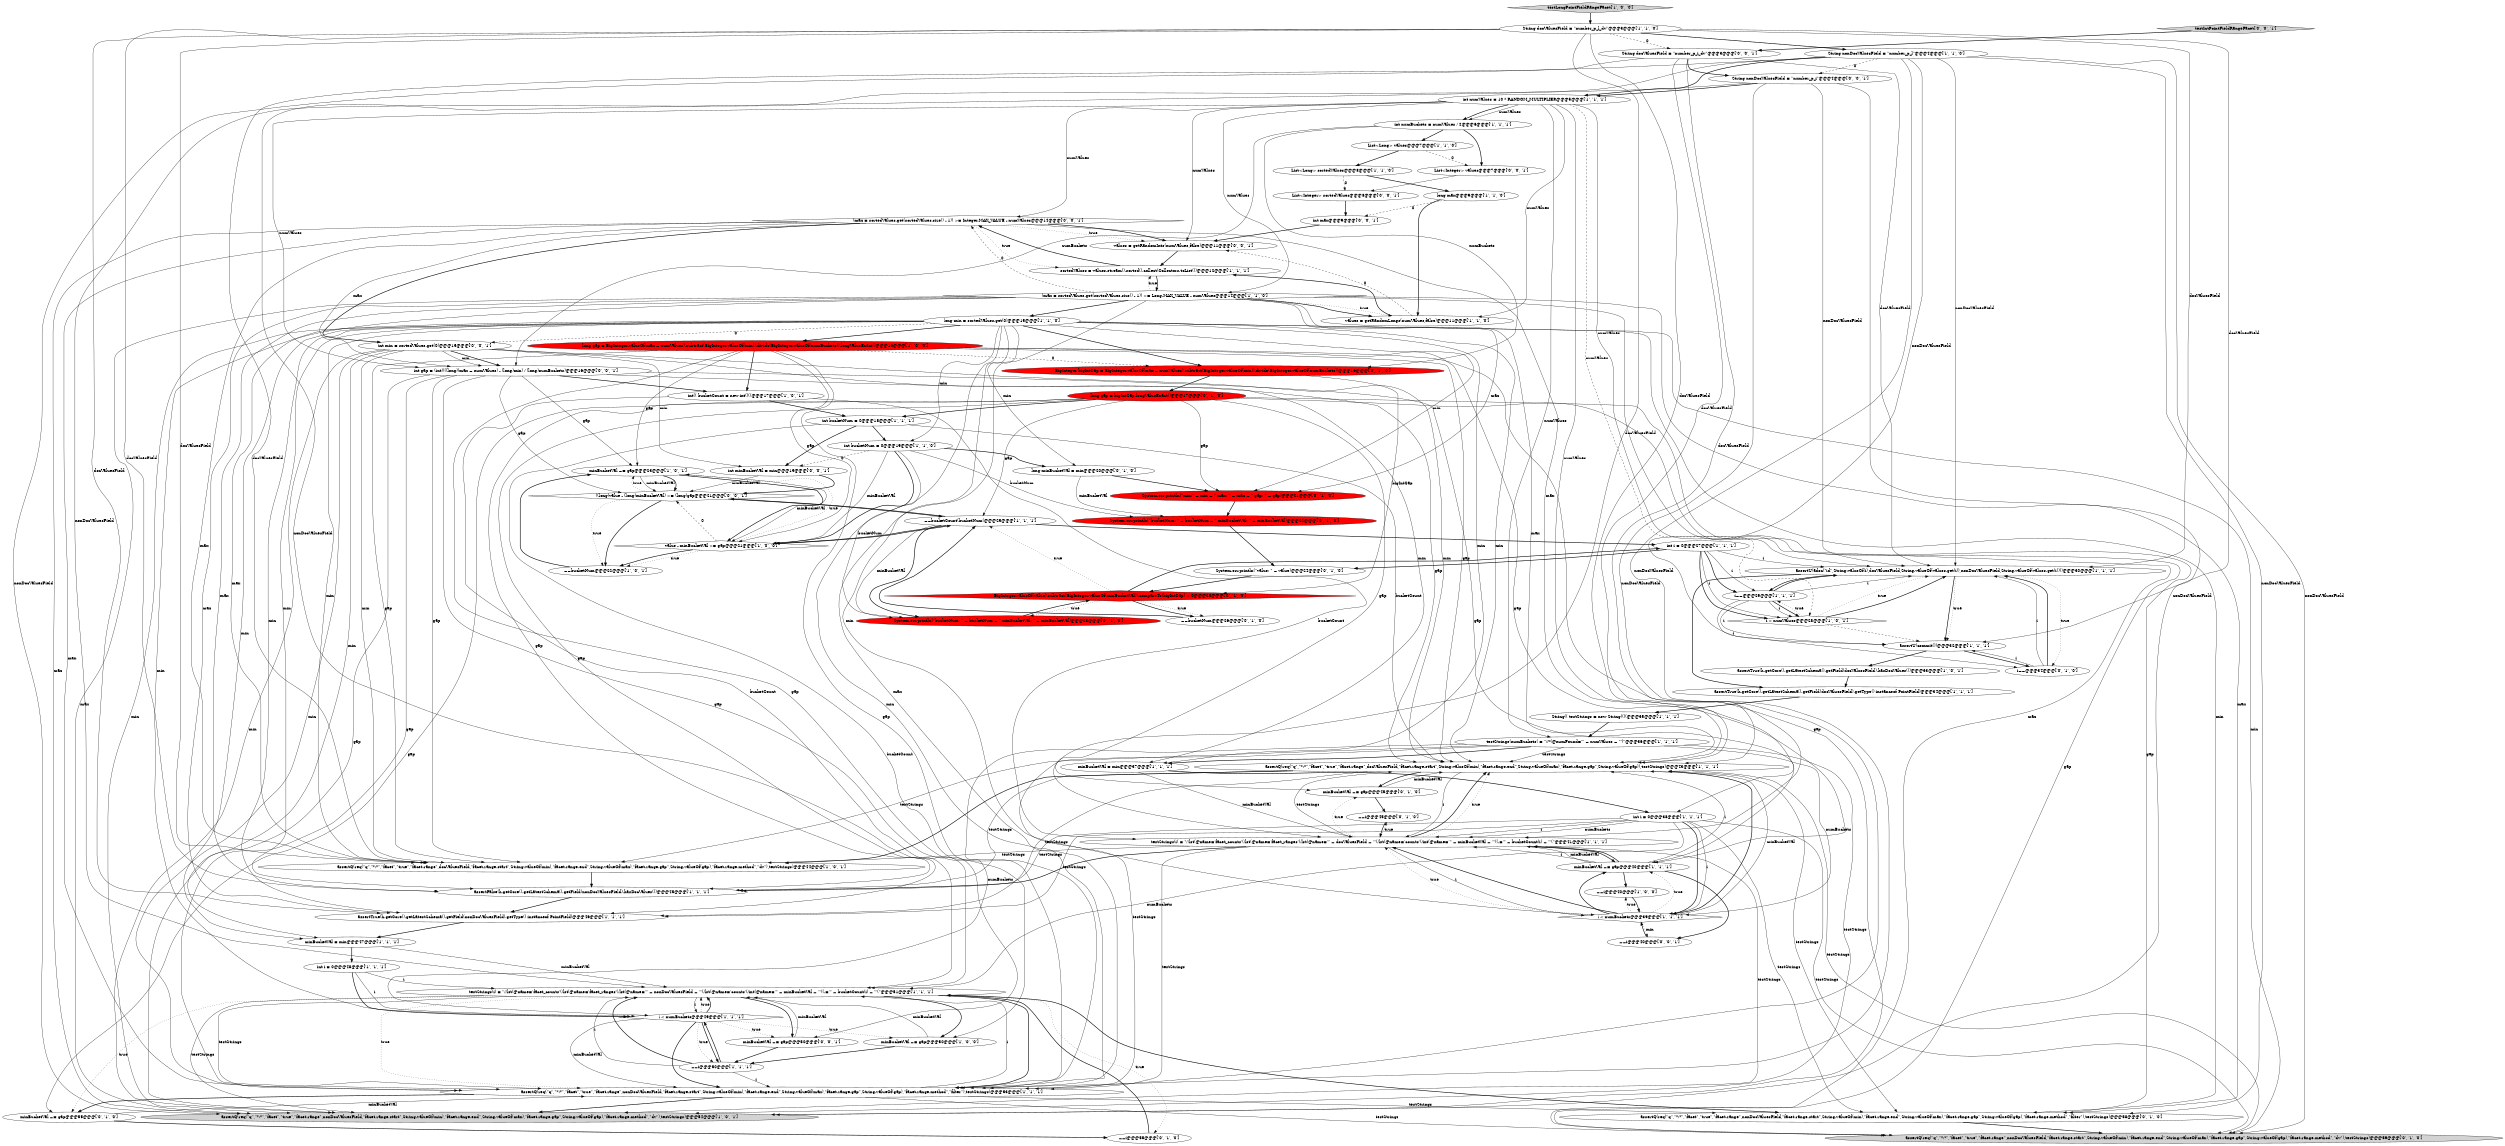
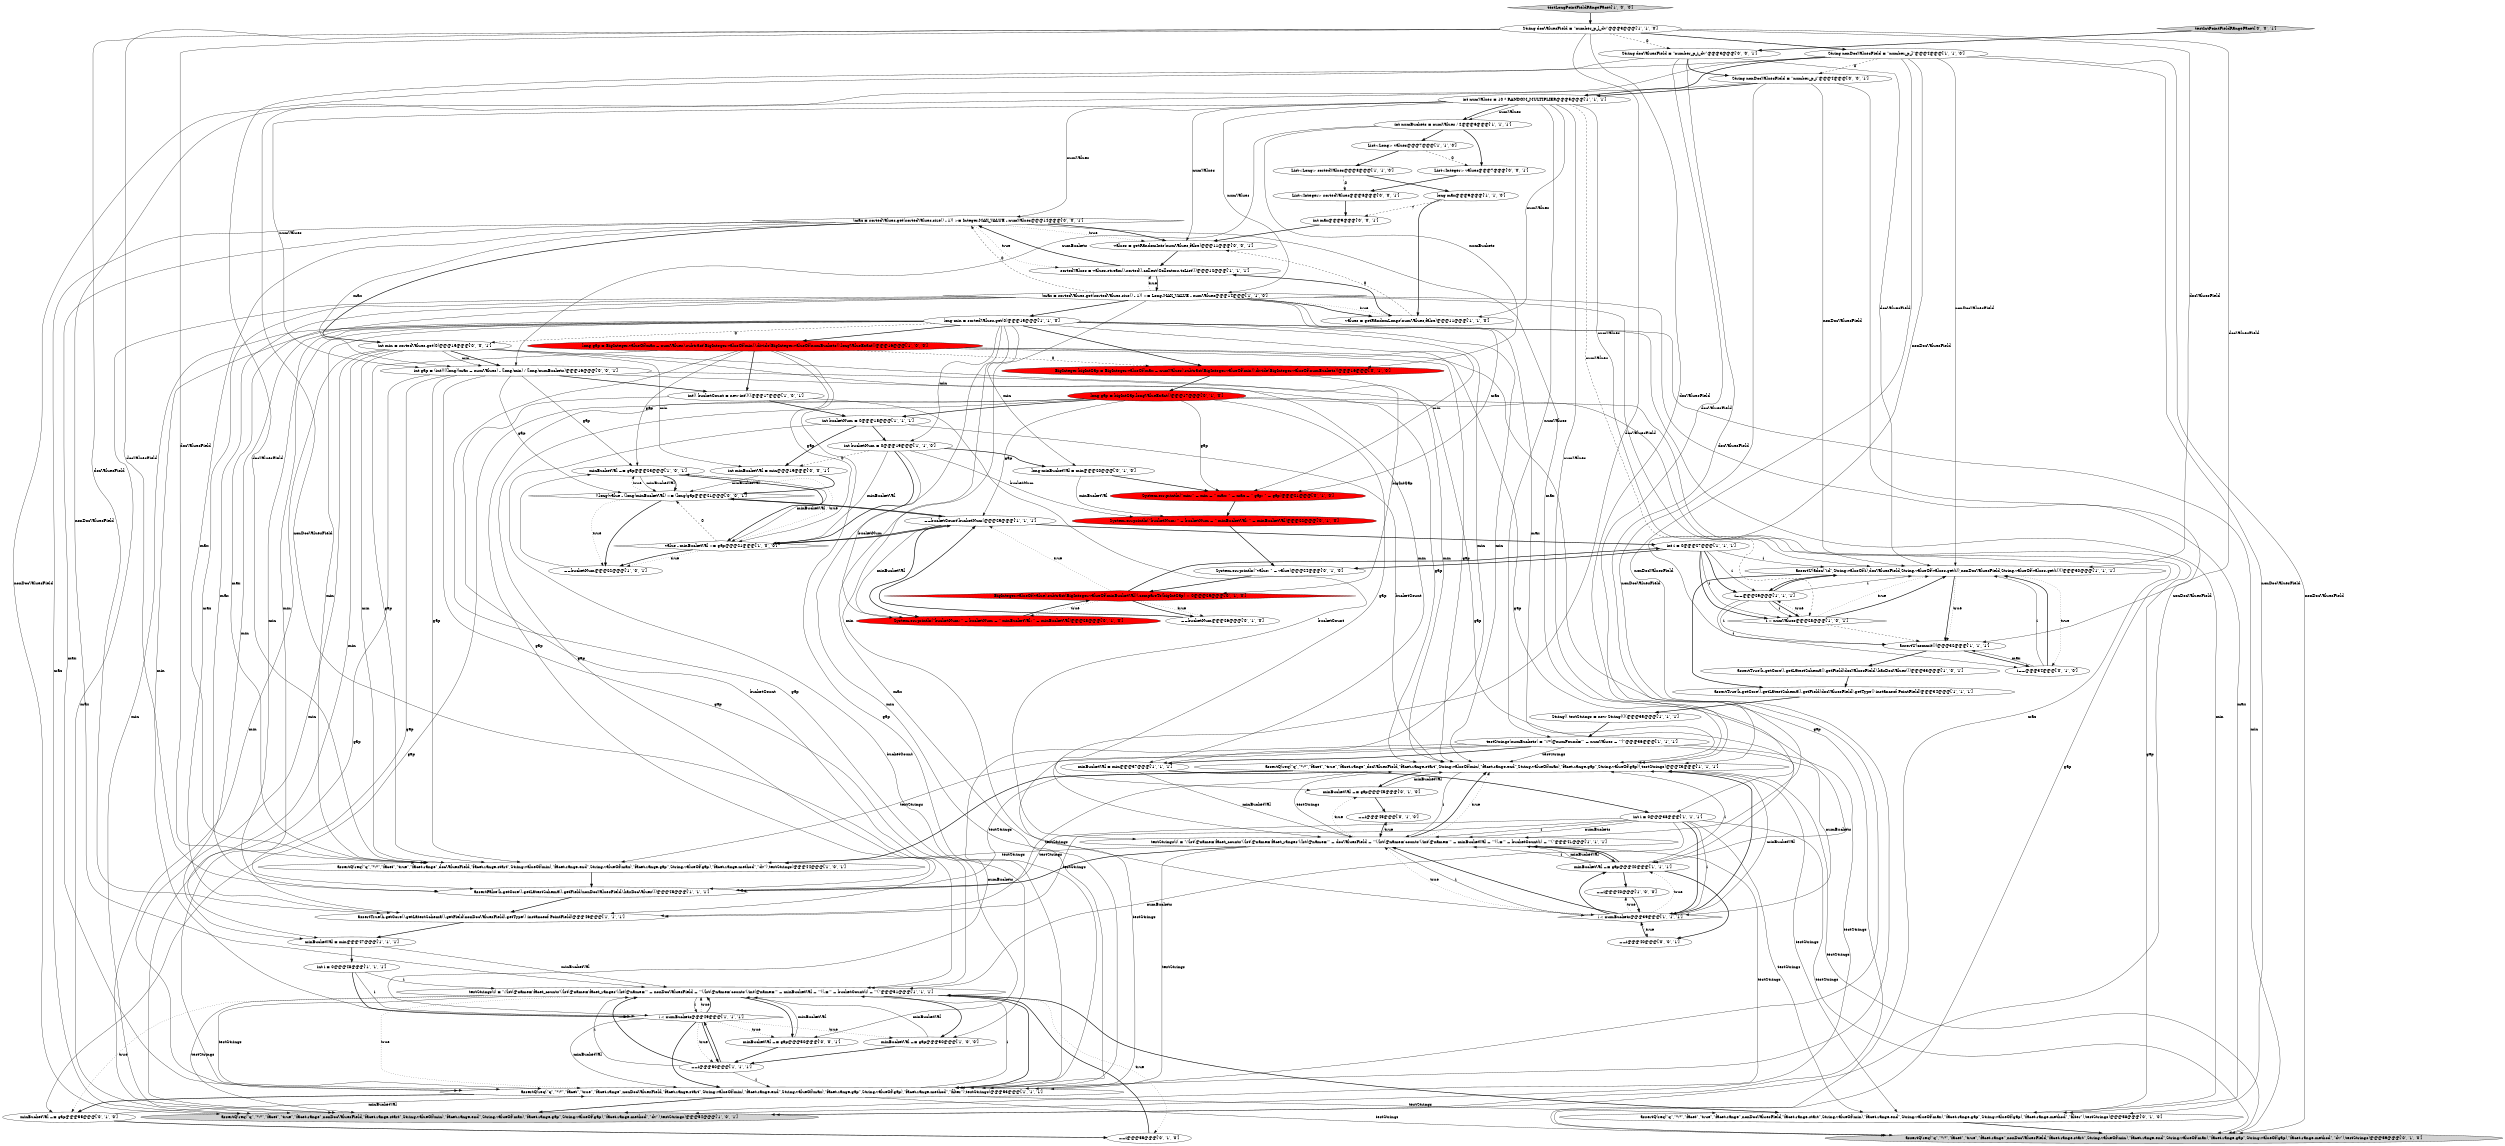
edge "List<Integer> values@@@7@@@['0', '0', '1']" -> "List<Integer> sortedValues@@@8@@@['0', '0', '1']": style solid -> bold
edge "long max@@@9@@@['1', '1', '0']" -> "int max@@@9@@@['0', '0', '1']": label "0" -> "7"
edge "++bucketNum@@@22@@@['1', '0', '1']" -> "minBucketVal += gap@@@23@@@['1', '0', '1']": style bold -> solid
edge "i++@@@34@@@['0', '1', '0']" -> "assertU(commit())@@@32@@@['1', '1', '1']": label "i" -> "max"
edge "i < numBuckets@@@39@@@['1', '1', '1']" -> "++i@@@40@@@['0', '0', '1']": label "min" -> "true"
